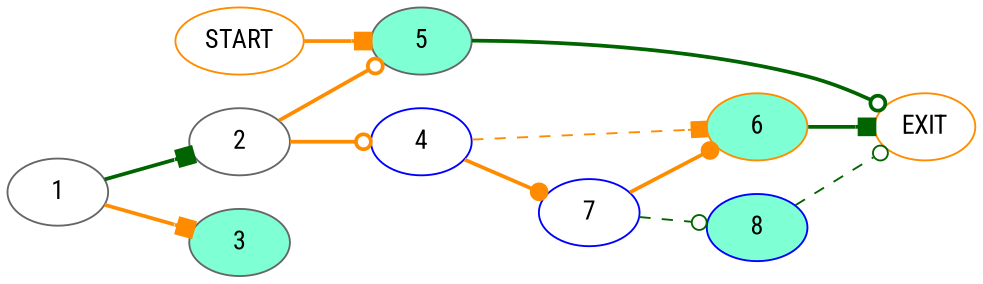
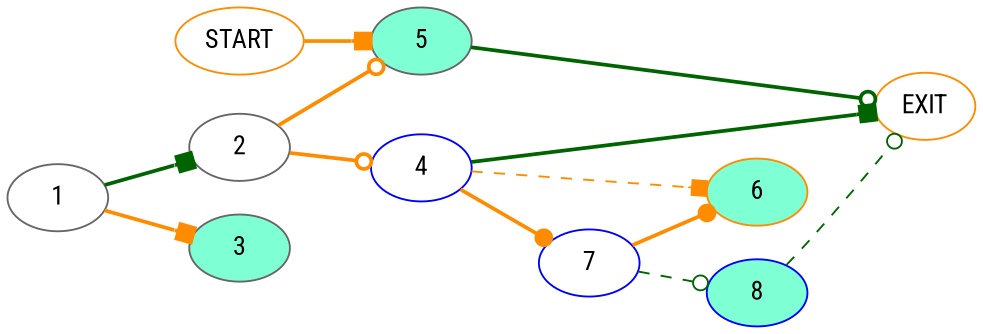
edge "6" -> "EXIT": now "4" -> "EXIT"
